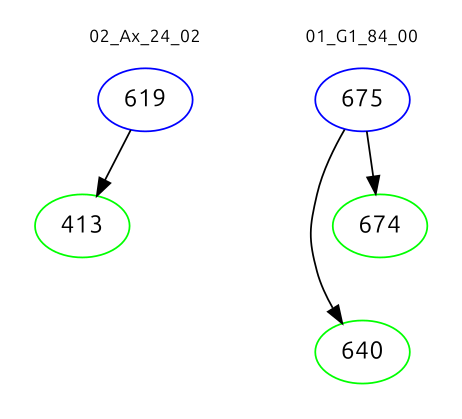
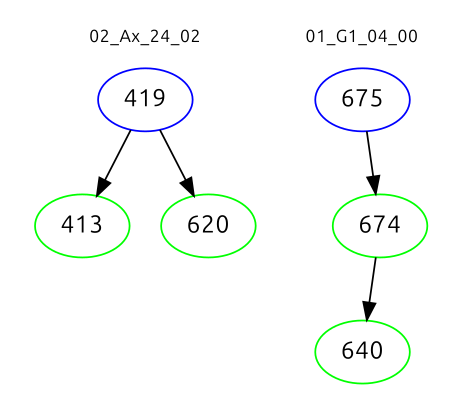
cluster "01_G1_84_00": label "01_G1_84_00" -> "01_G1_04_00"
node "619": label "619" -> "419"
edge "675" -> "640": now "674" -> "640"
node "620": added
